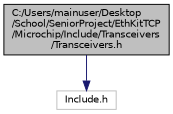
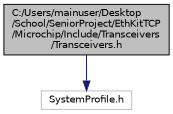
node "Include.h": label "Include.h" -> "SystemProfile.h"
